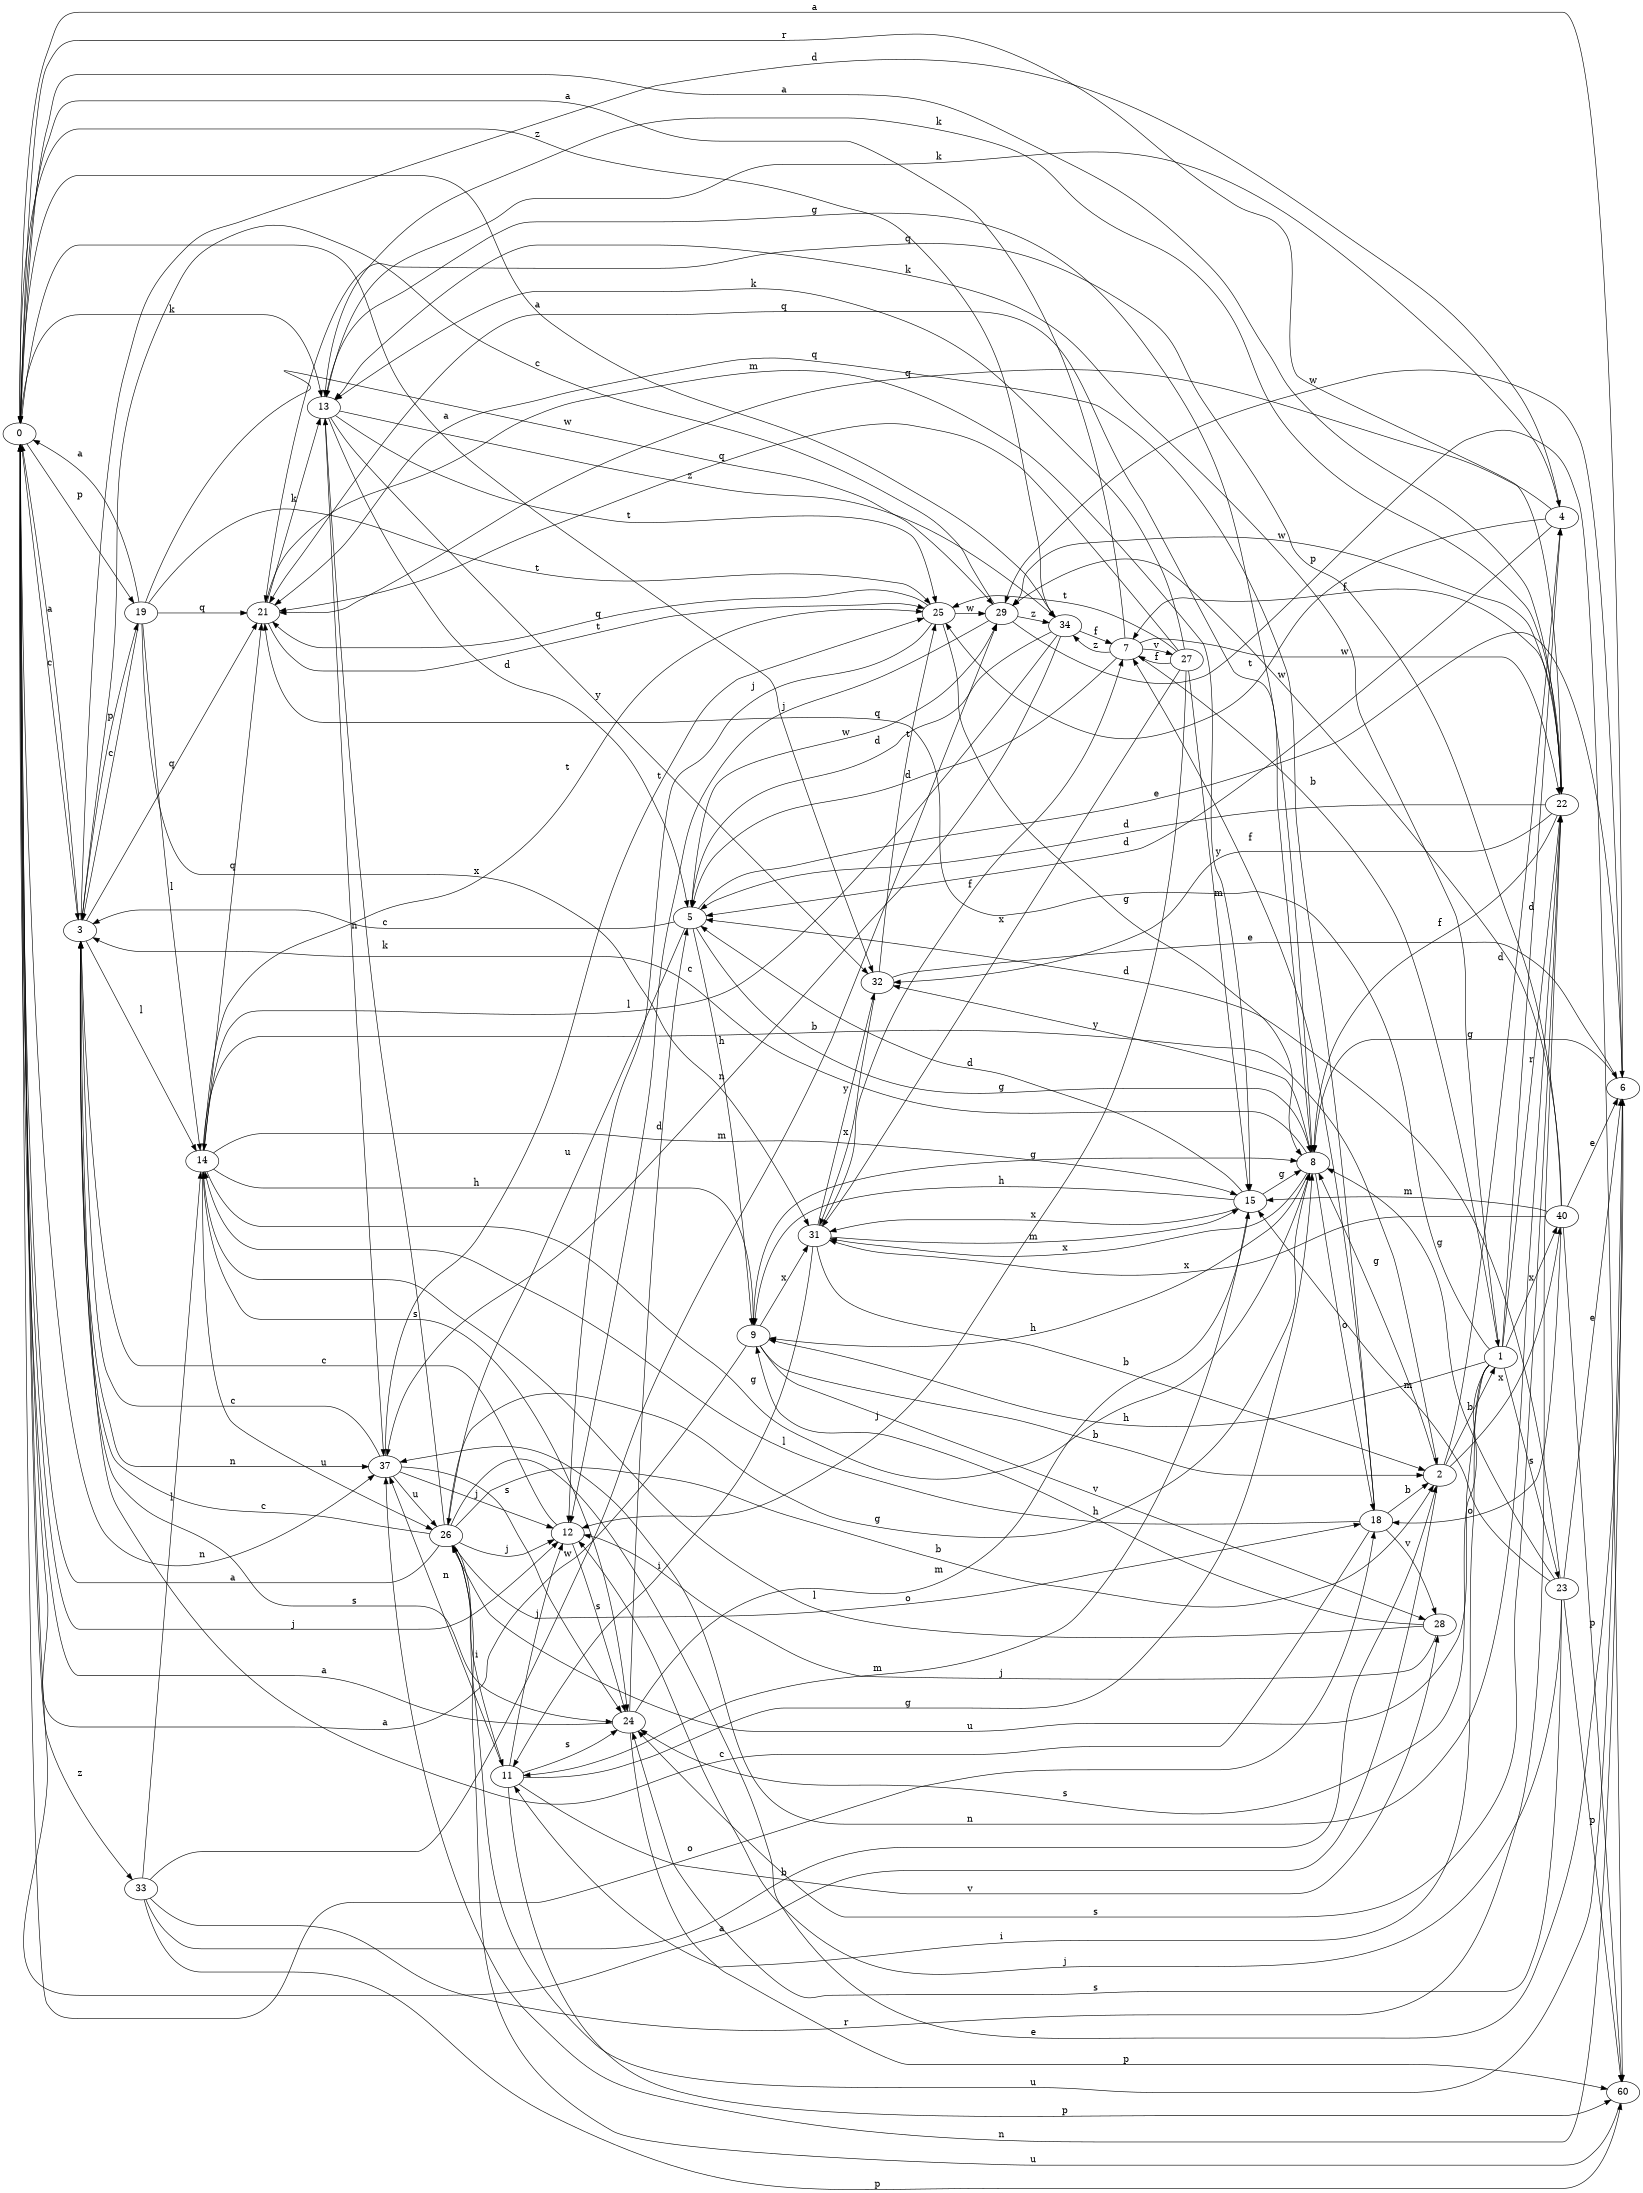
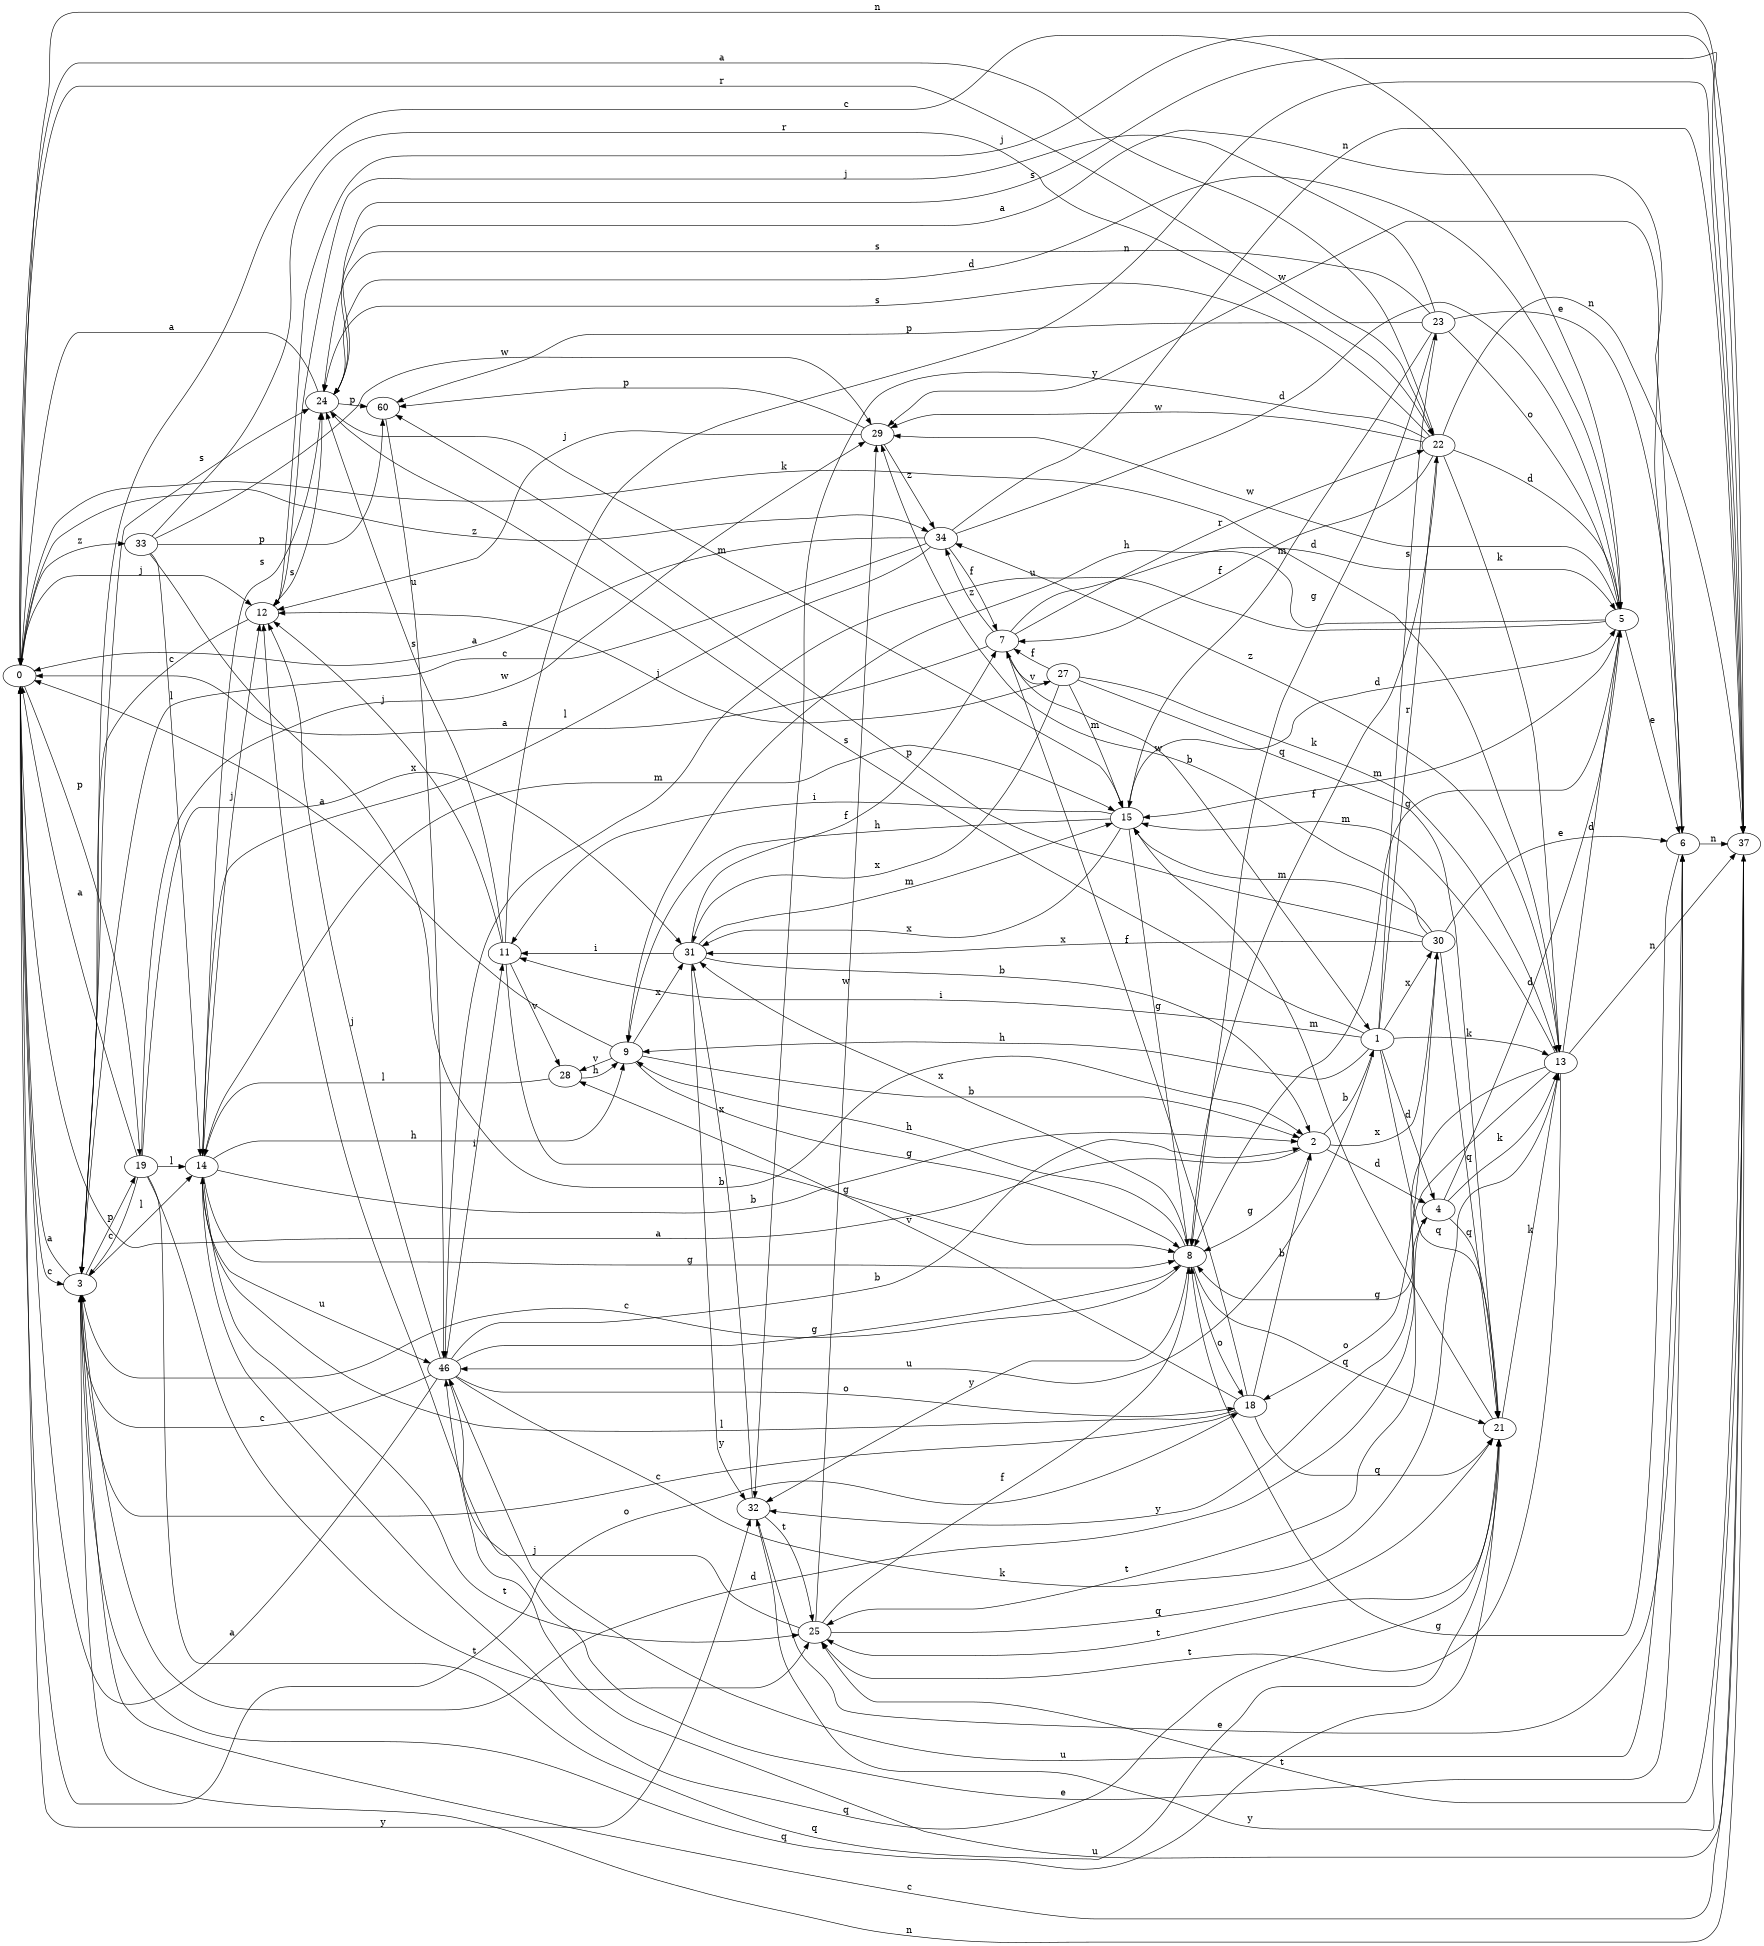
edge "6" -> "0": now "6" -> "24"
edge "29" -> "3": now "34" -> "3"
edge "0" -> "32": label "a" -> "y"
edge "27" -> "25": removed, label "t"
edge "7" -> "22": label "w" -> "r"
edge "5" -> "15": added, label "m"
edge "13" -> "15": added, label "m"
edge "25" -> "8": label "g" -> "f"
edge "23" -> "5": label "d" -> "o"
node "40": label "40" -> "30"
node "26": label "26" -> "46"
edge "15" -> "11": label "m" -> "i"
edge "28" -> "12": now "14" -> "12"
edge "37" -> "32": added, label "y"
edge "11" -> "60": removed, label "p"
